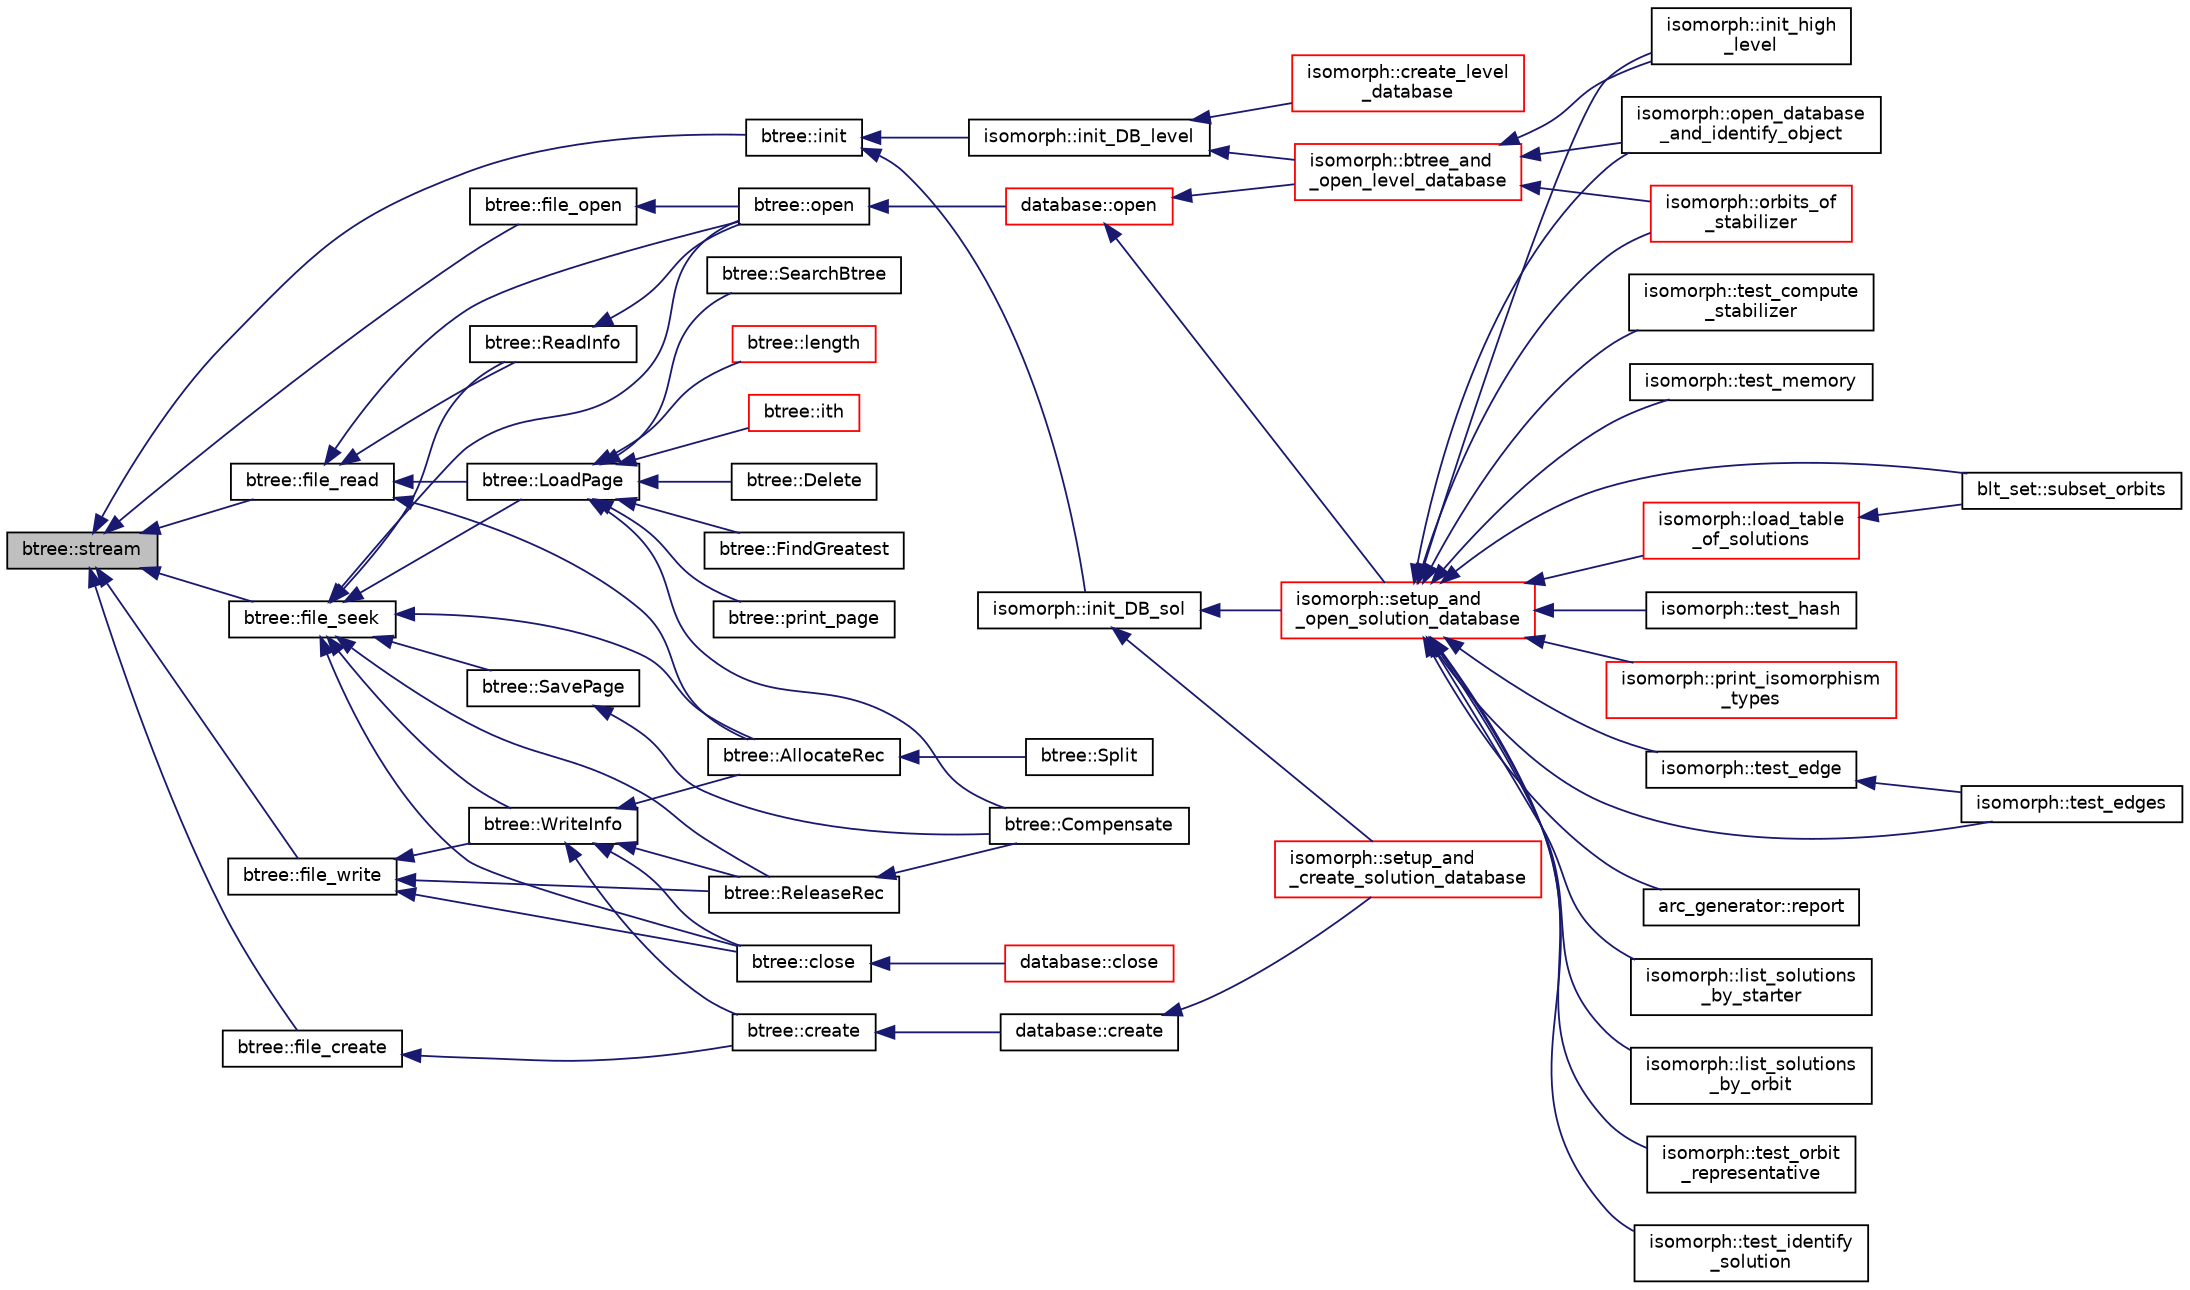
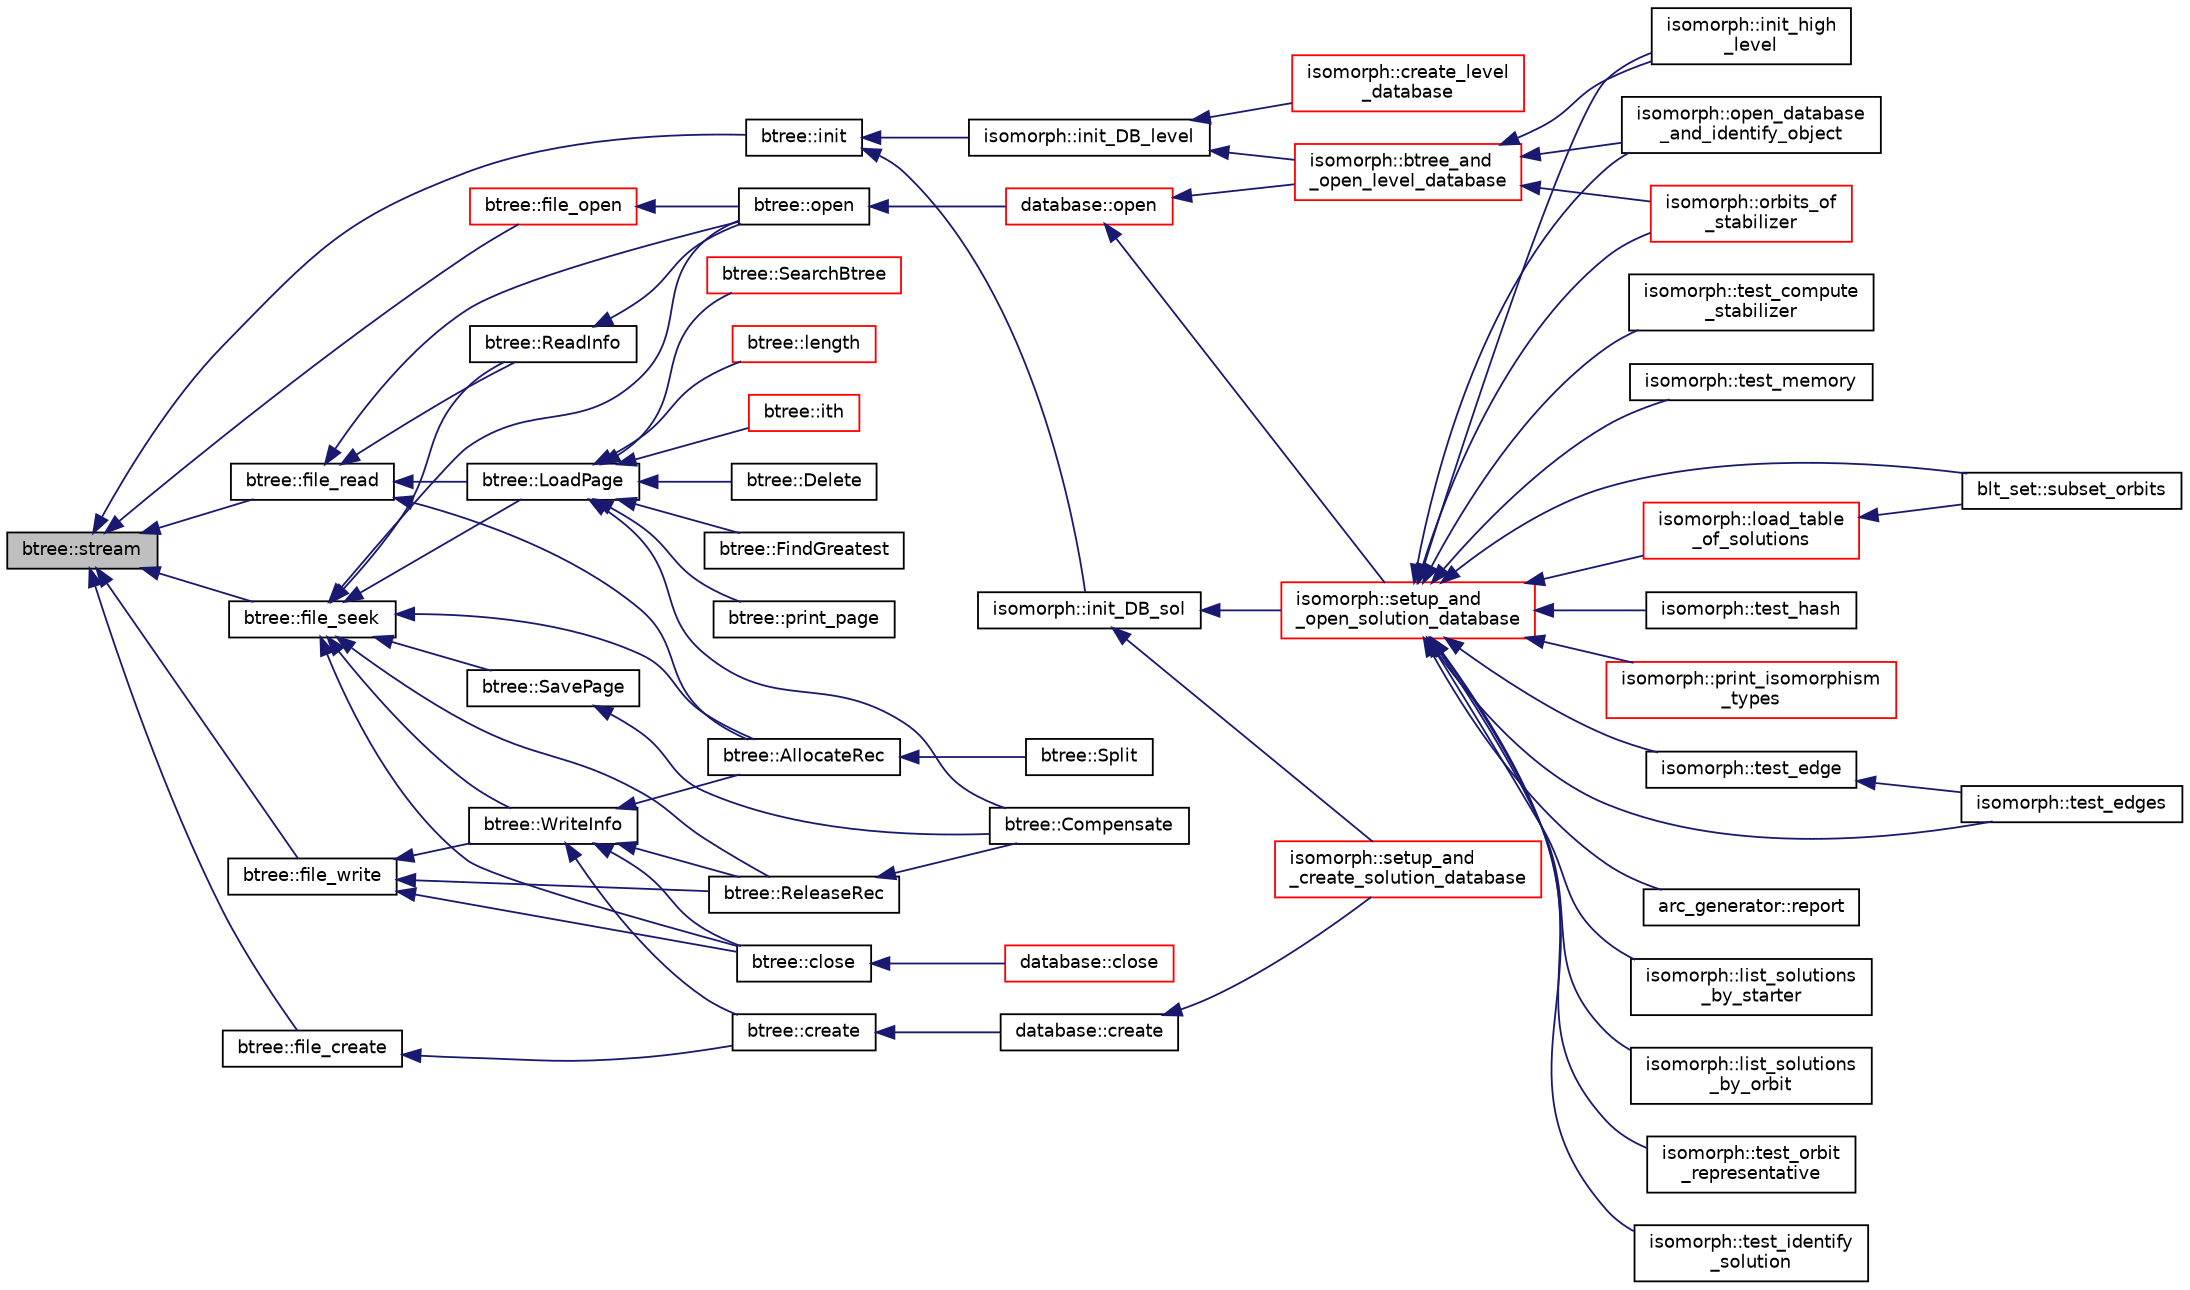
node "btree::file_open": color black -> red
node "btree::SearchBtree": color black -> red
